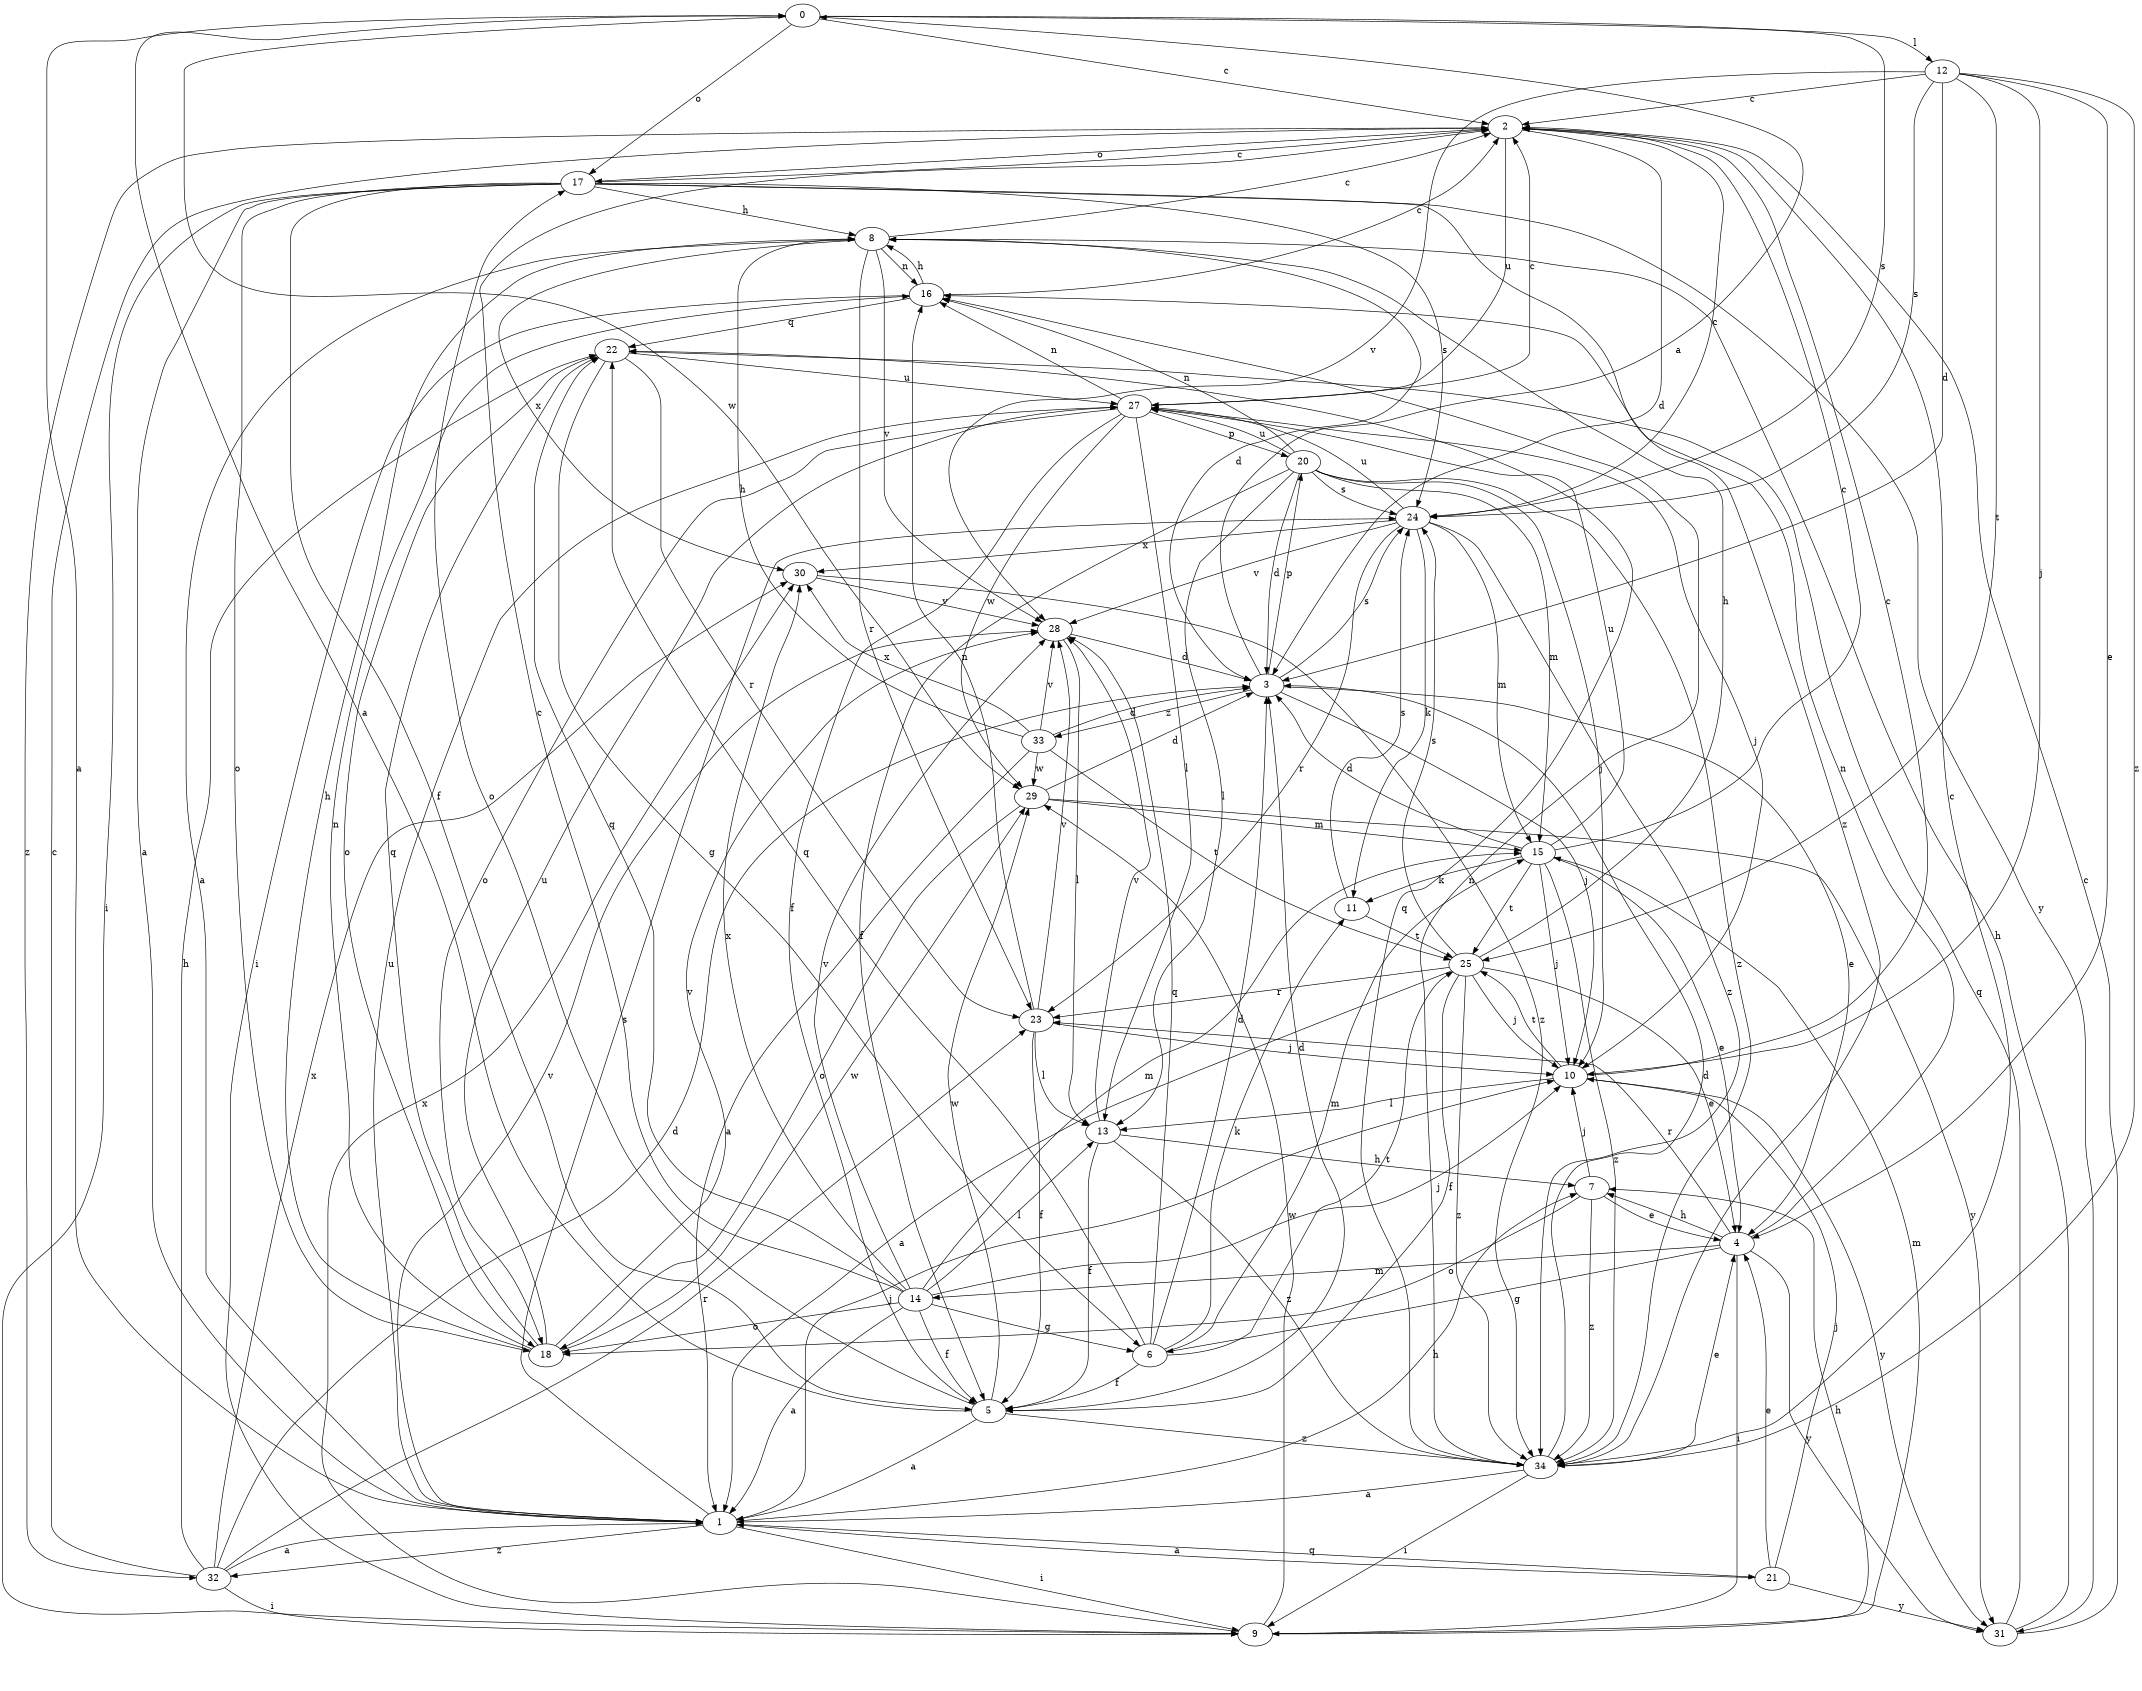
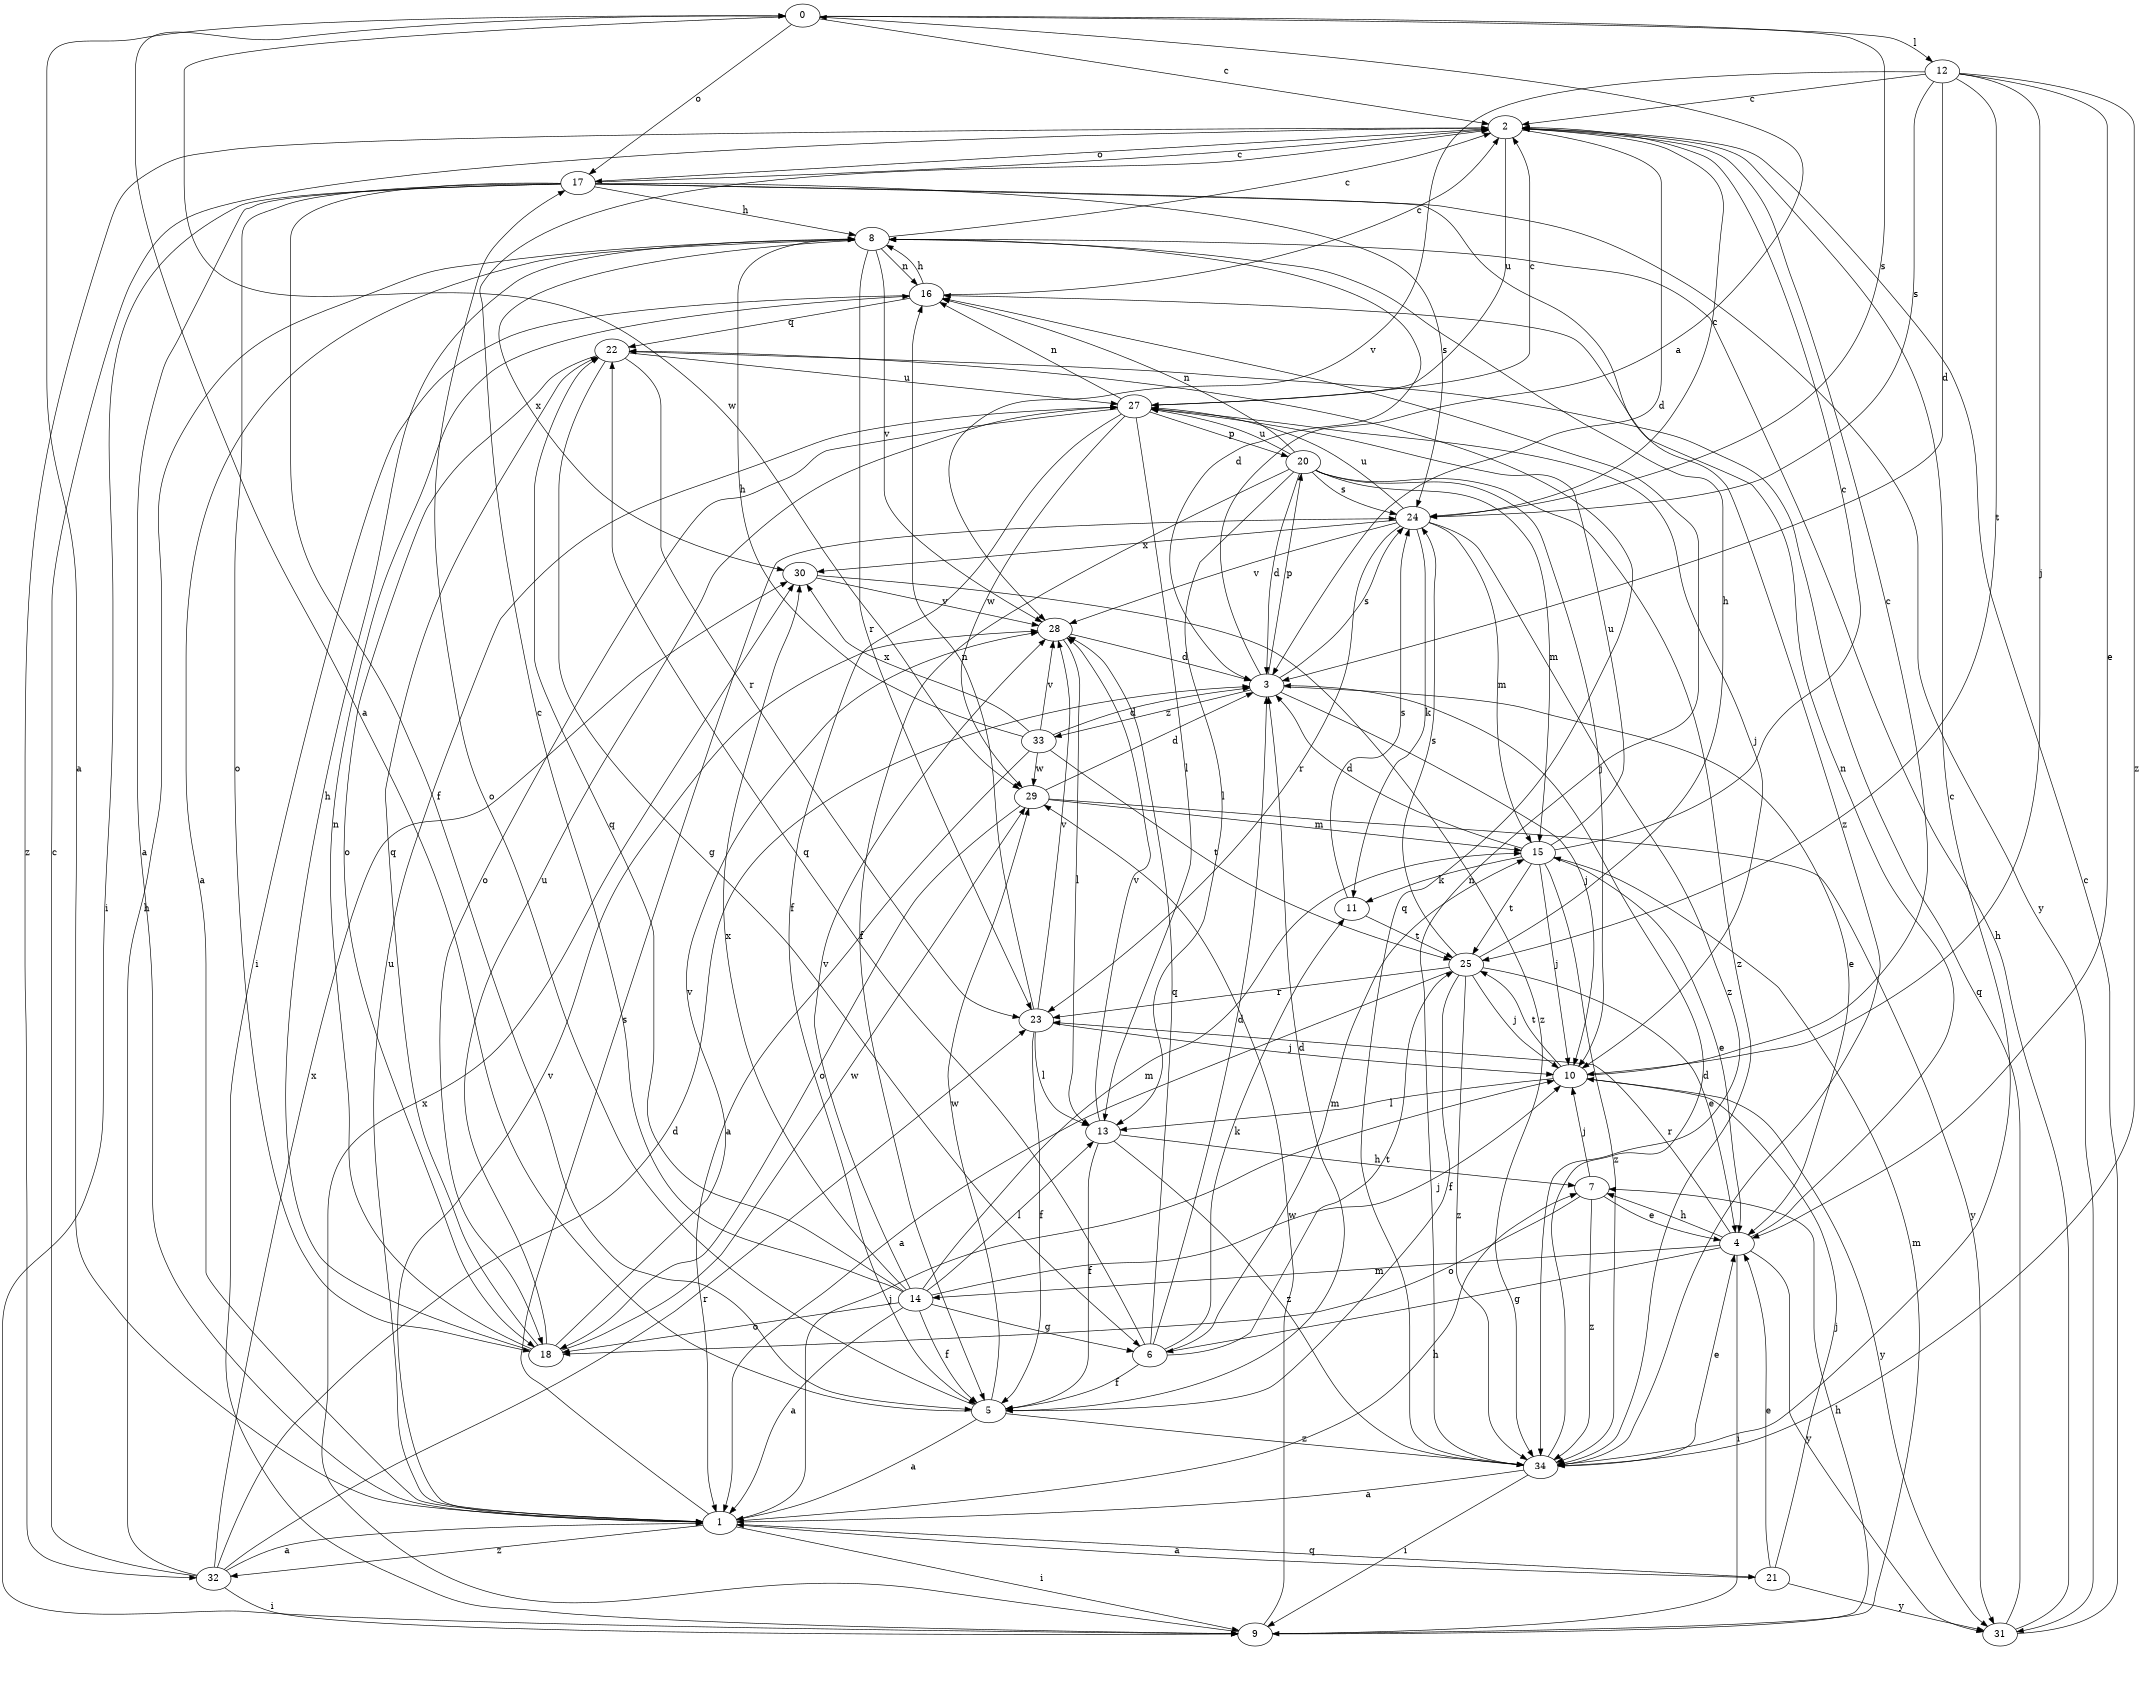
edge "32" -> "22": now "32" -> "8"
